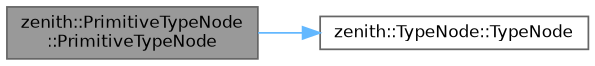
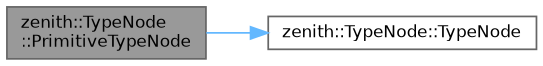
node "zenith::PrimitiveTypeNode ::PrimitiveTypeNode": label "zenith::PrimitiveTypeNode ::PrimitiveTypeNode" -> "zenith::TypeNode ::PrimitiveTypeNode"
